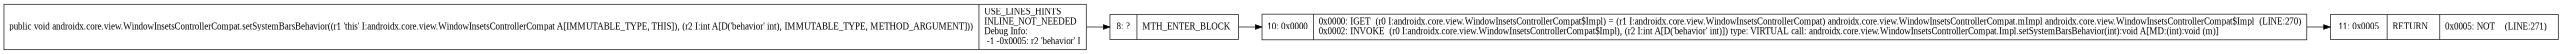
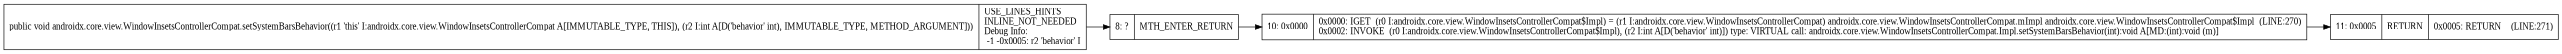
node "8: ?": text "MTH_ENTER_BLOCK" -> "MTH_ENTER_RETURN"
node "11: 0x0005": text "0x0005: NOT    (LINE:271)" -> "0x0005: RETURN    (LINE:271)"
